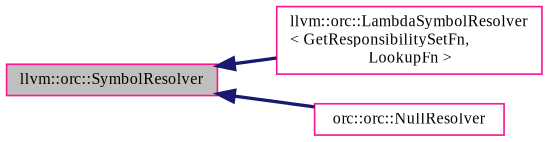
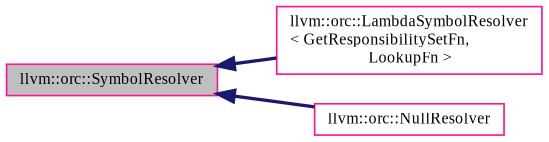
node "orc::orc::NullResolver": label "orc::orc::NullResolver" -> "llvm::orc::NullResolver"
